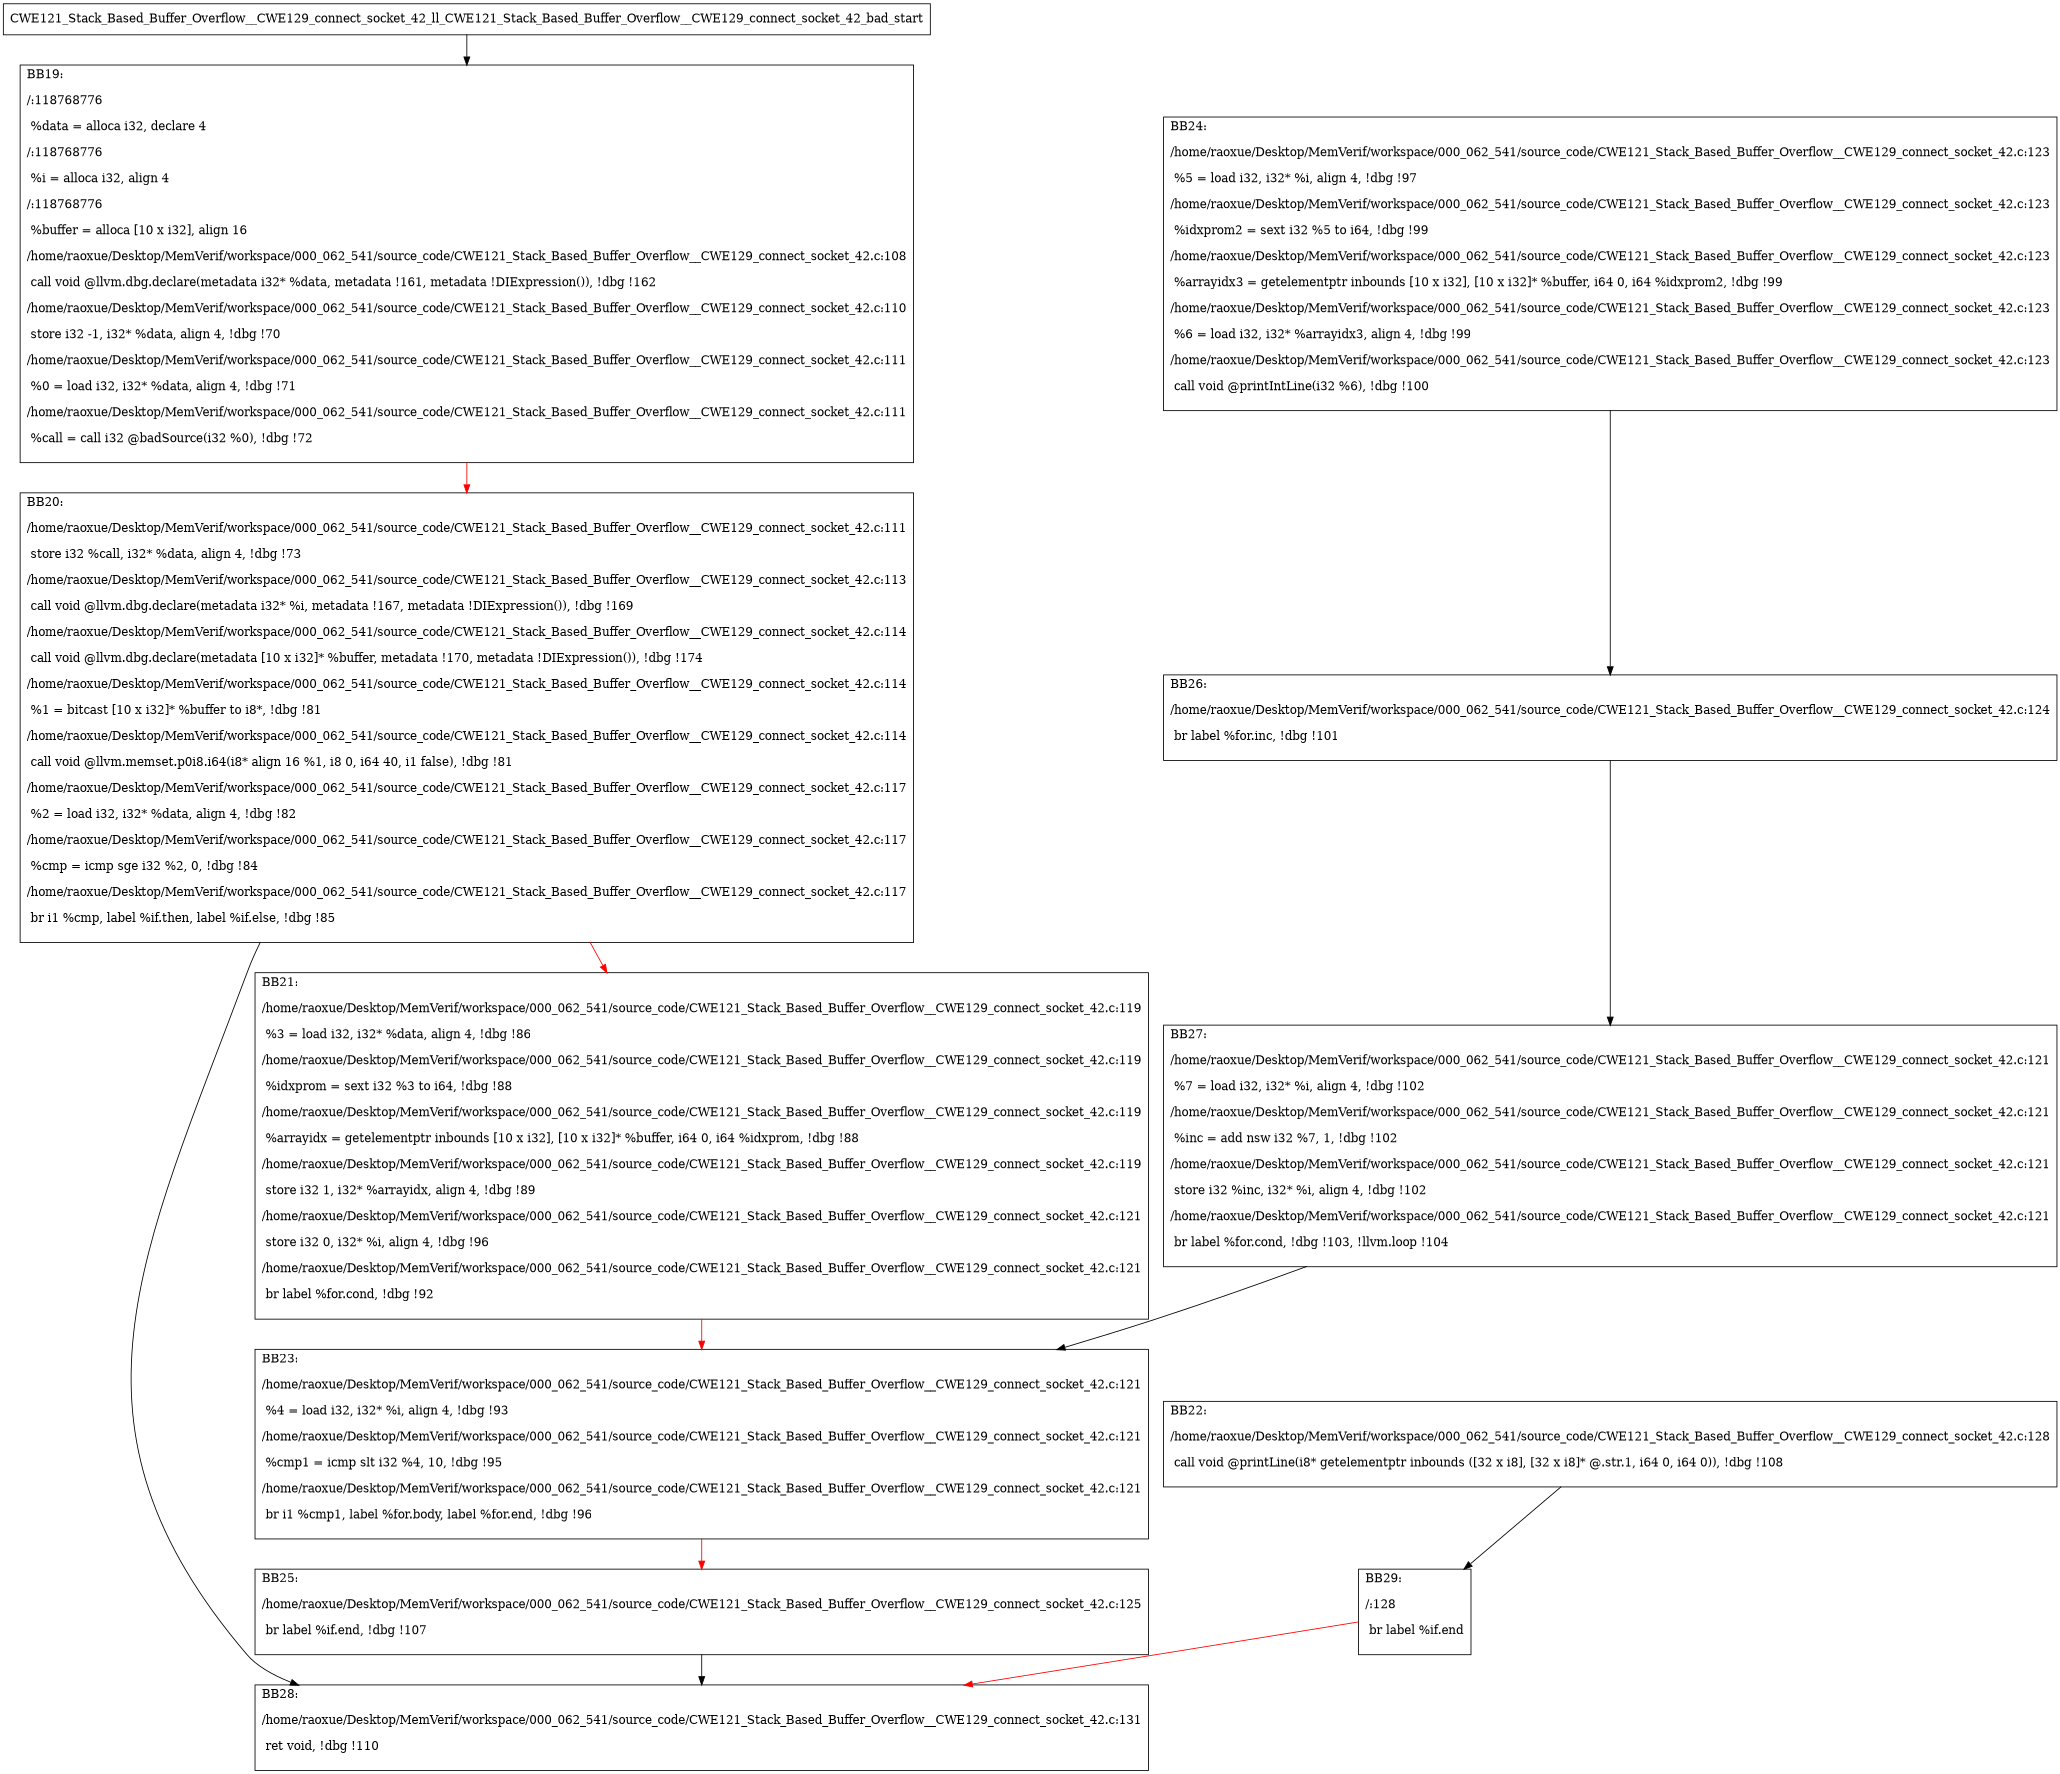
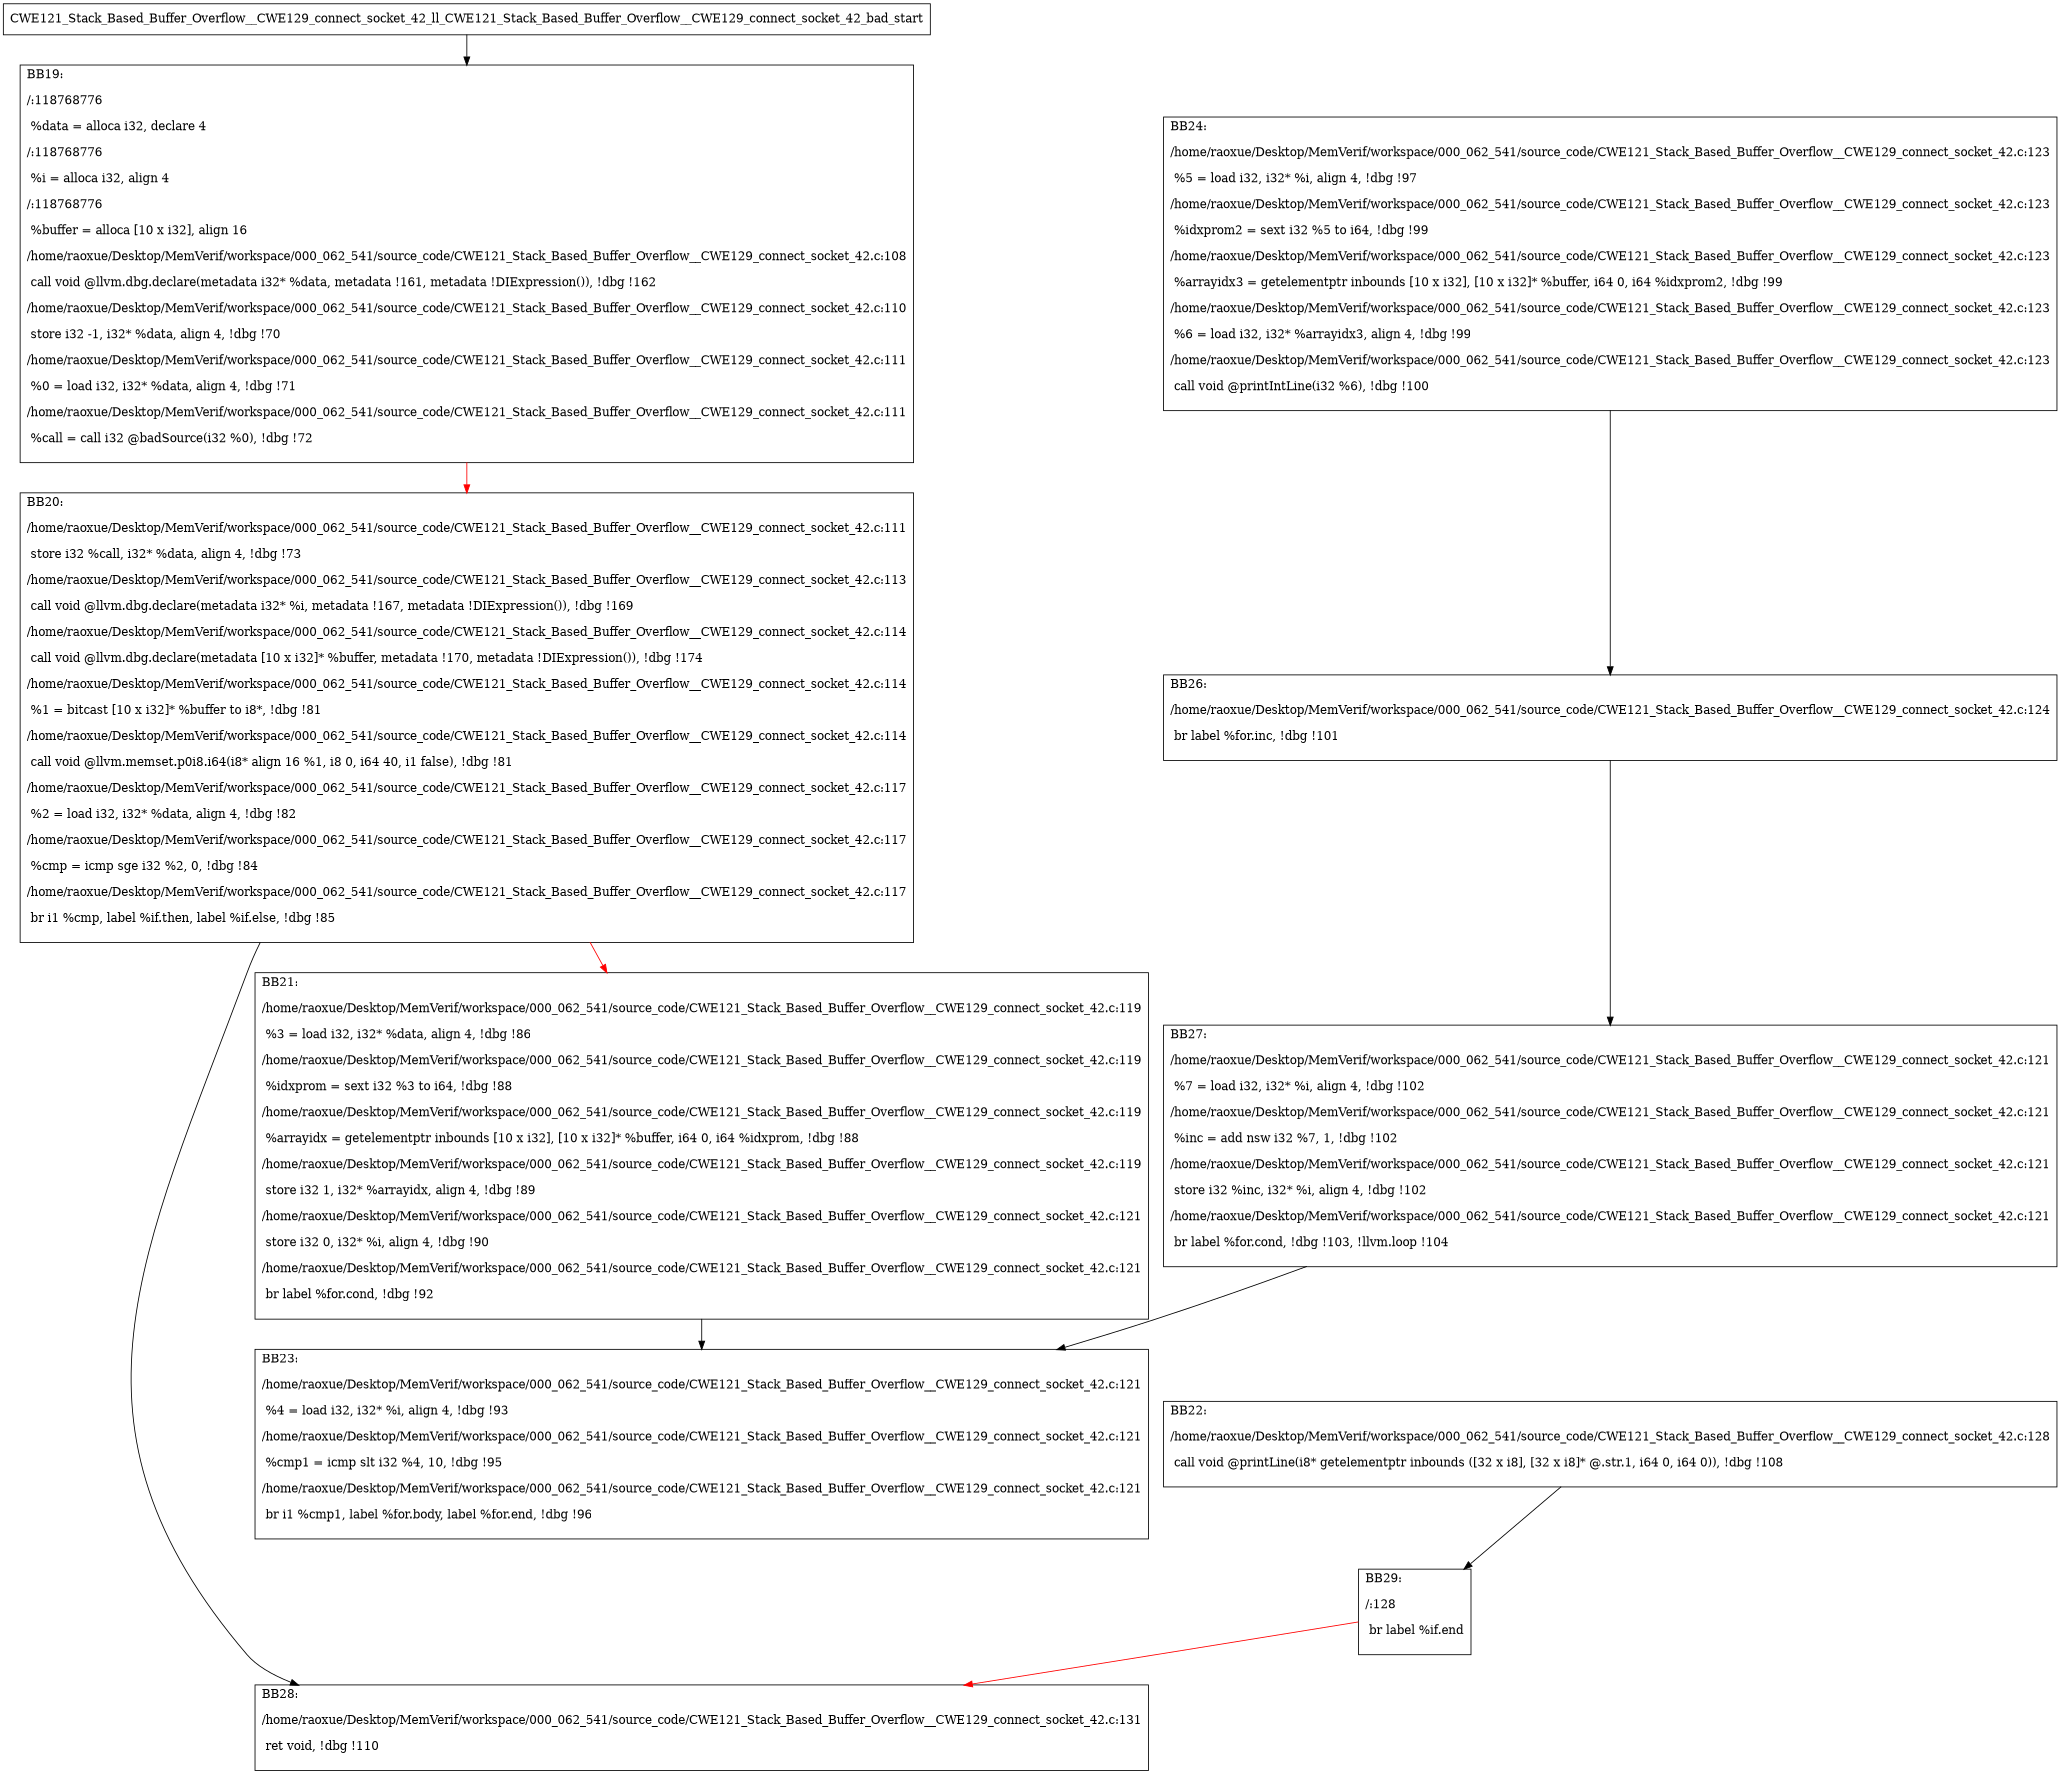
node "BB21:": text "store i32 0, i32* %i, align 4, !dbg !96" -> "store i32 0, i32* %i, align 4, !dbg !90"
edge "BB21:" -> "BB23:": color red -> black
node "BB25:": removed
